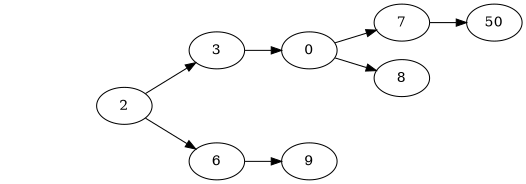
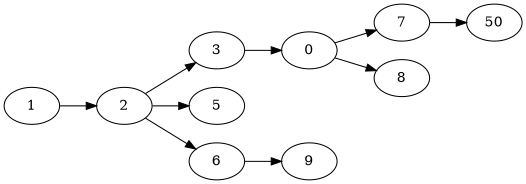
node "1": added
node "5": added
